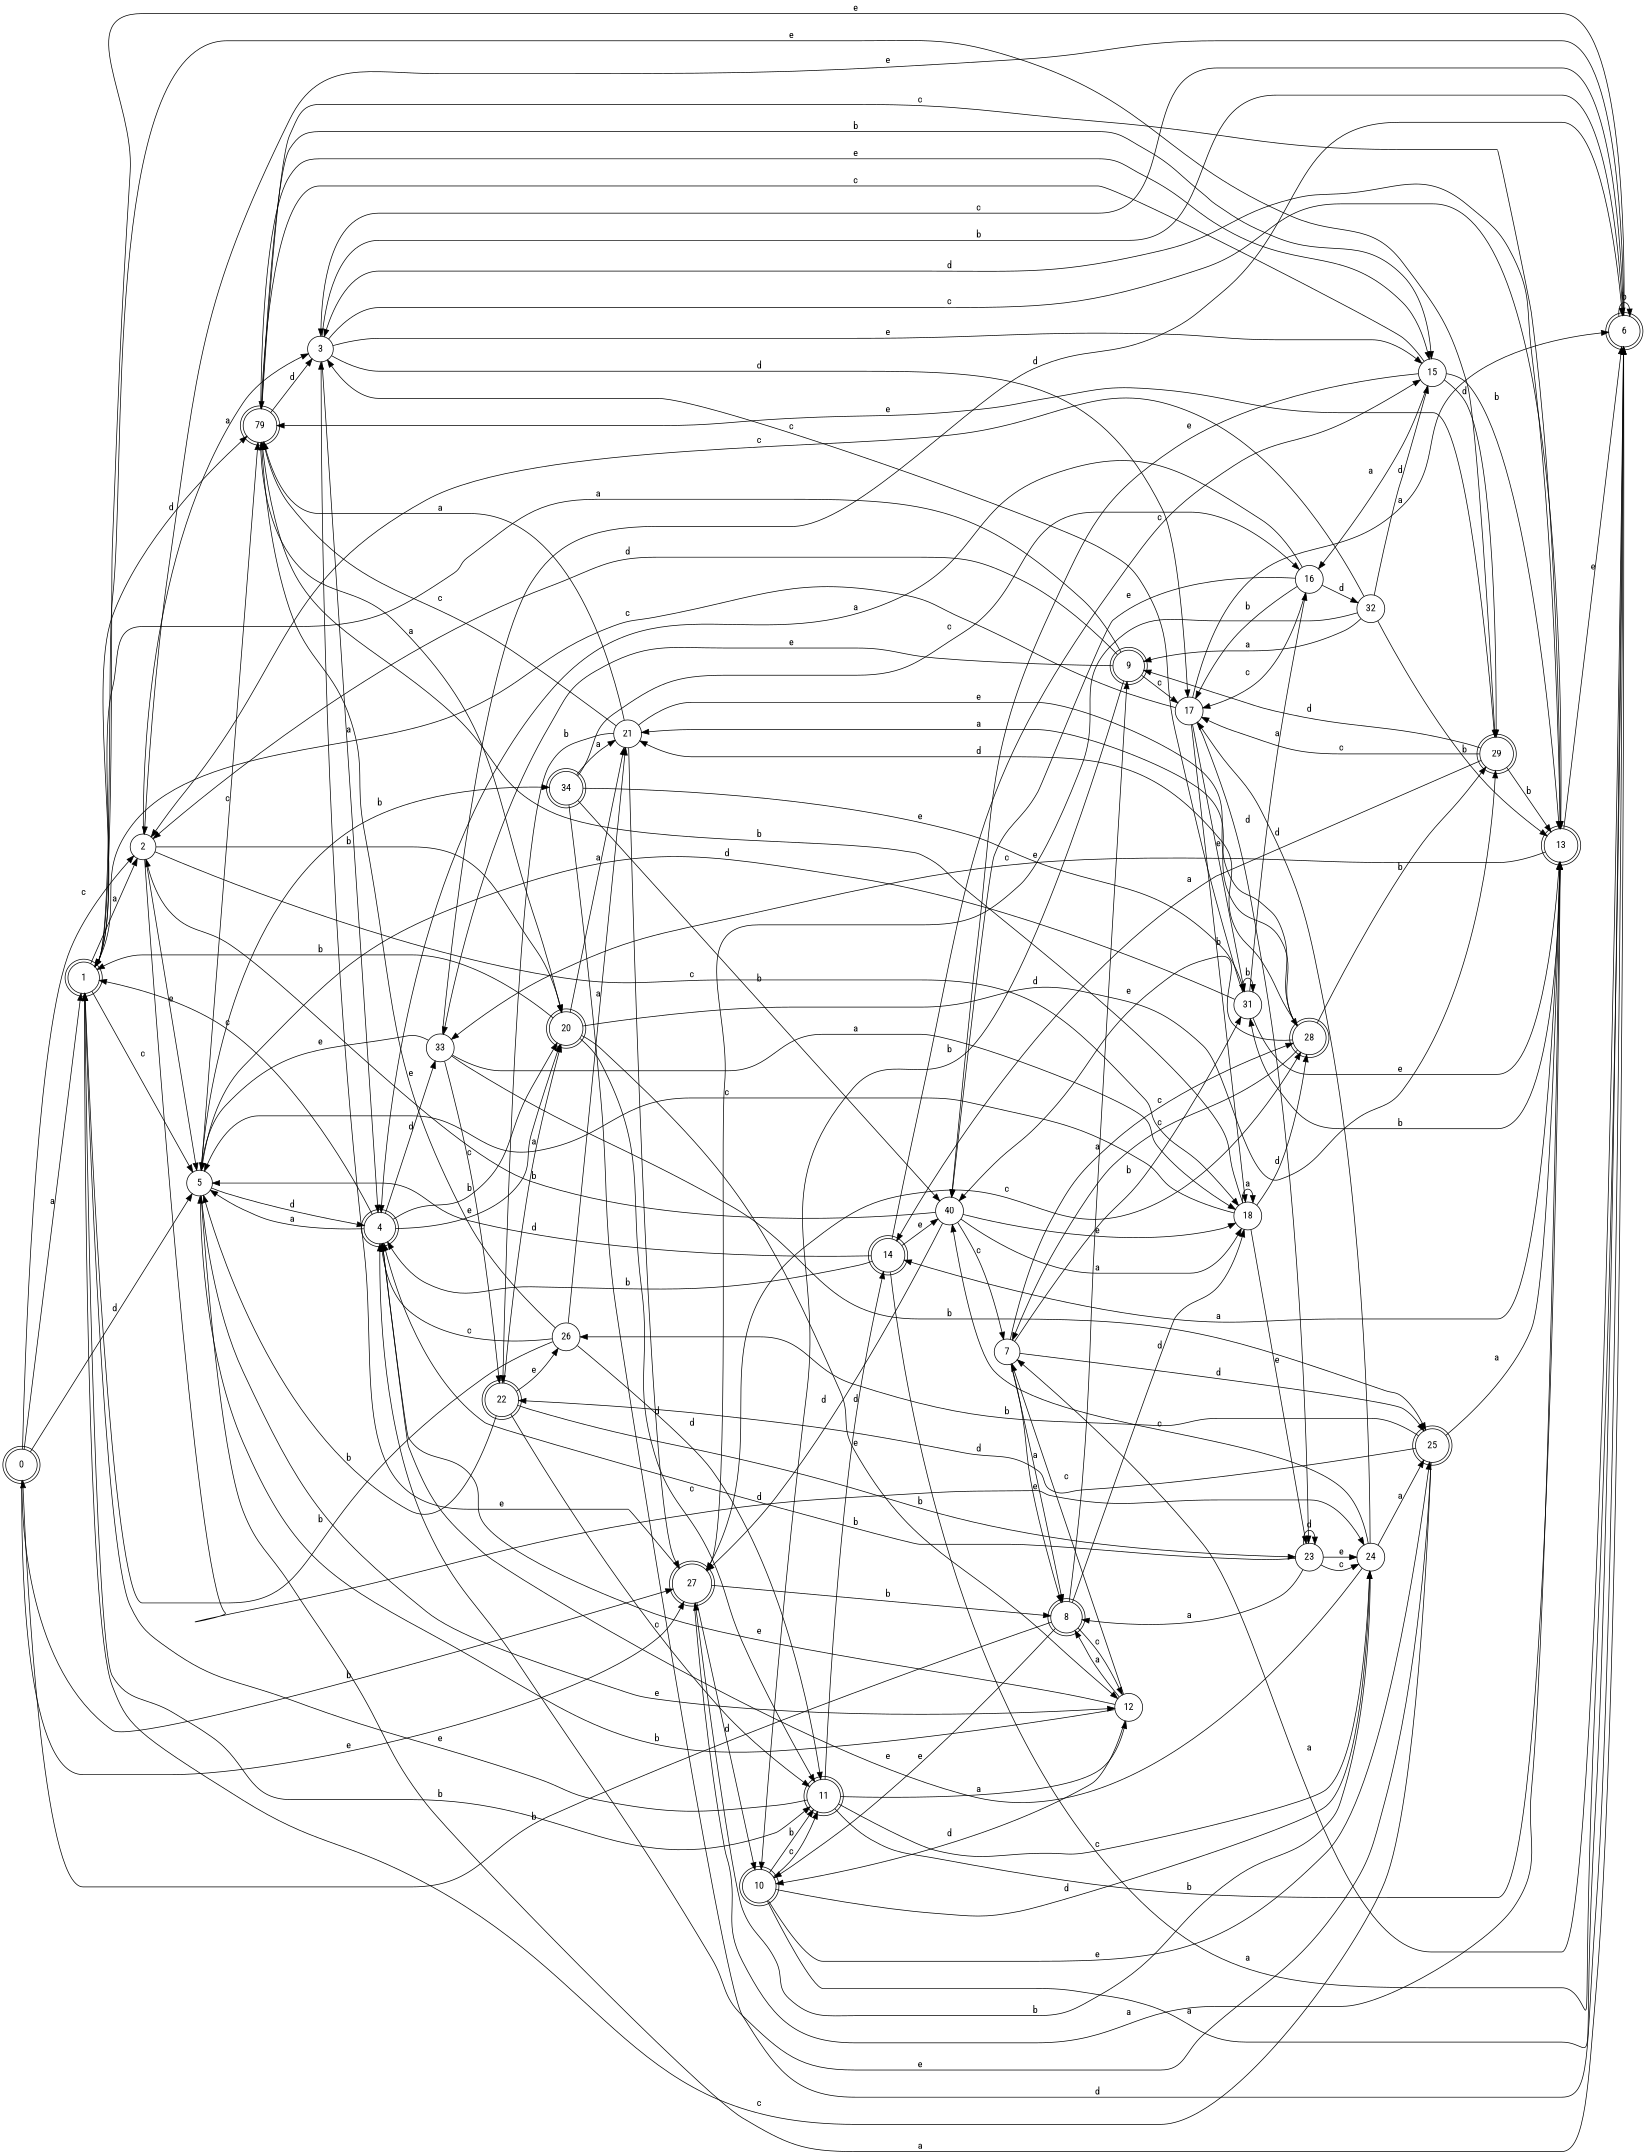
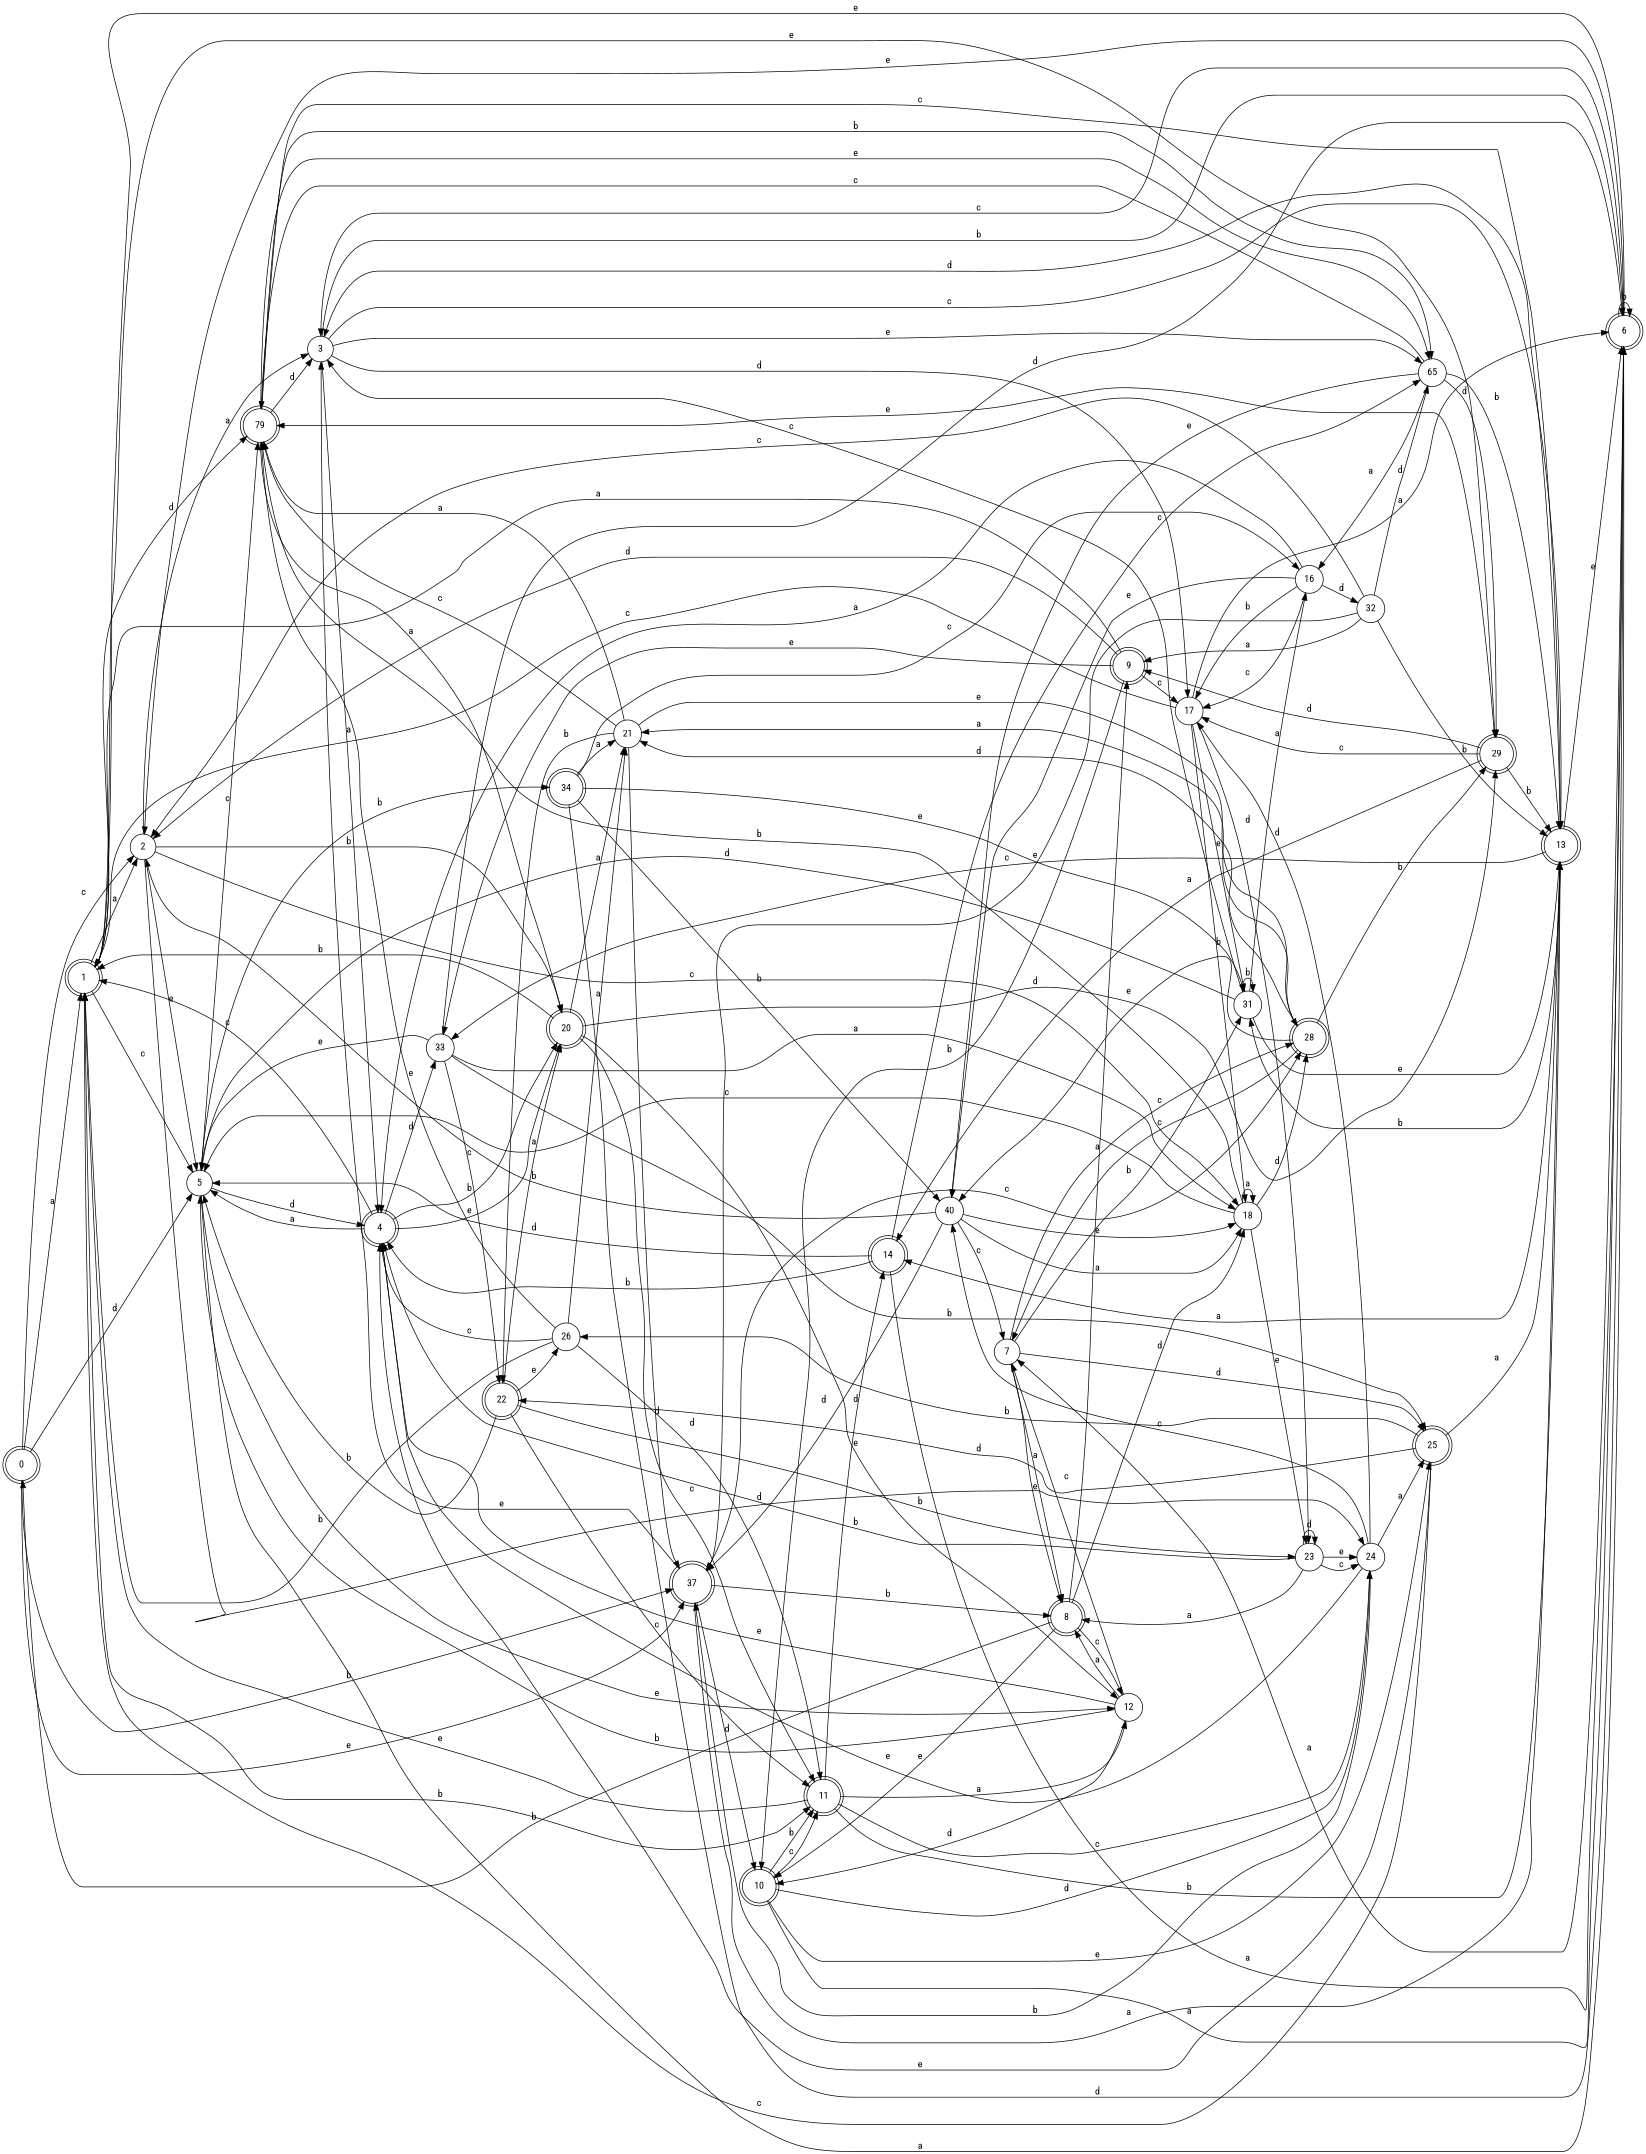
node "15": label "15" -> "65"
edge "14" -> "40": removed, label "e"
node "27": label "27" -> "37"
